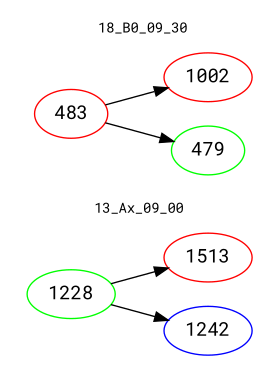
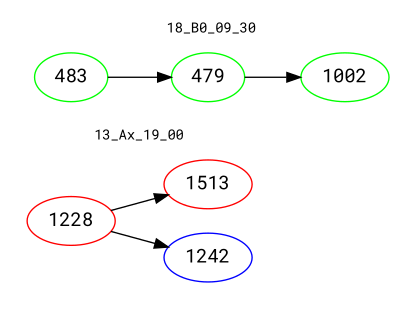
node "1002": color red -> green
edge "483" -> "1002": now "479" -> "1002"
node "483": color red -> green
cluster "13_Ax_09_00": label "13_Ax_09_00" -> "13_Ax_19_00"
node "1228": color green -> red
